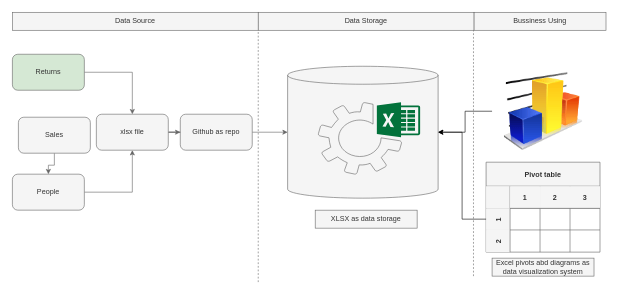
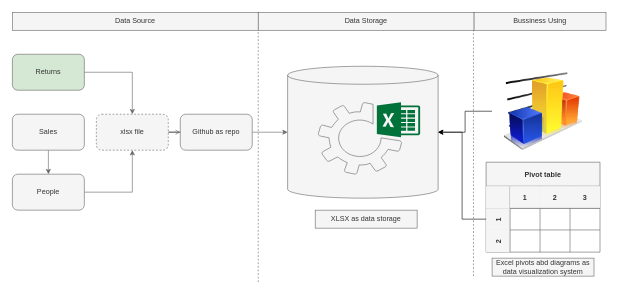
node "xlsx file": style solid -> dashed
edge "xlsx file" -> "Github as repo": arrowhead classic -> open
node "Sales": moved (54, 135) -> (48, 132)
